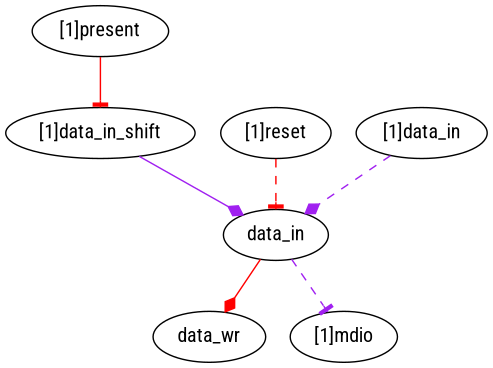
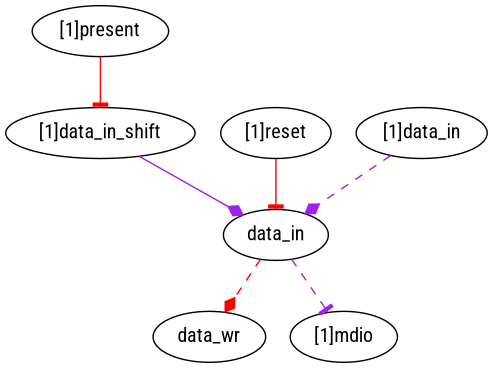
edge "[1]reset" -> "data_in": style dashed -> solid
edge "data_in" -> "data_wr": style solid -> dashed
